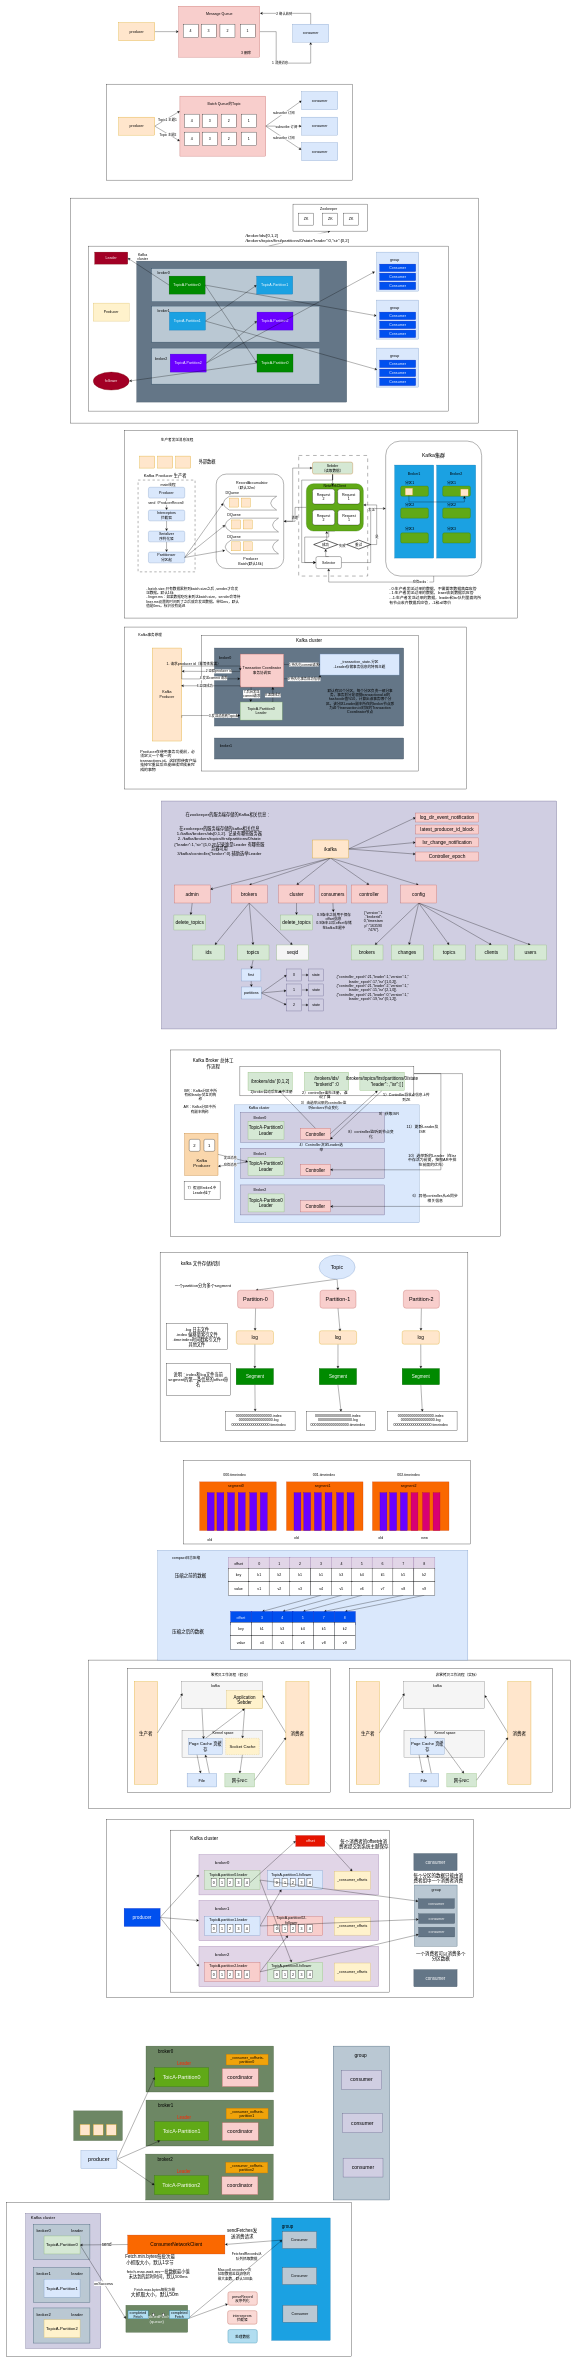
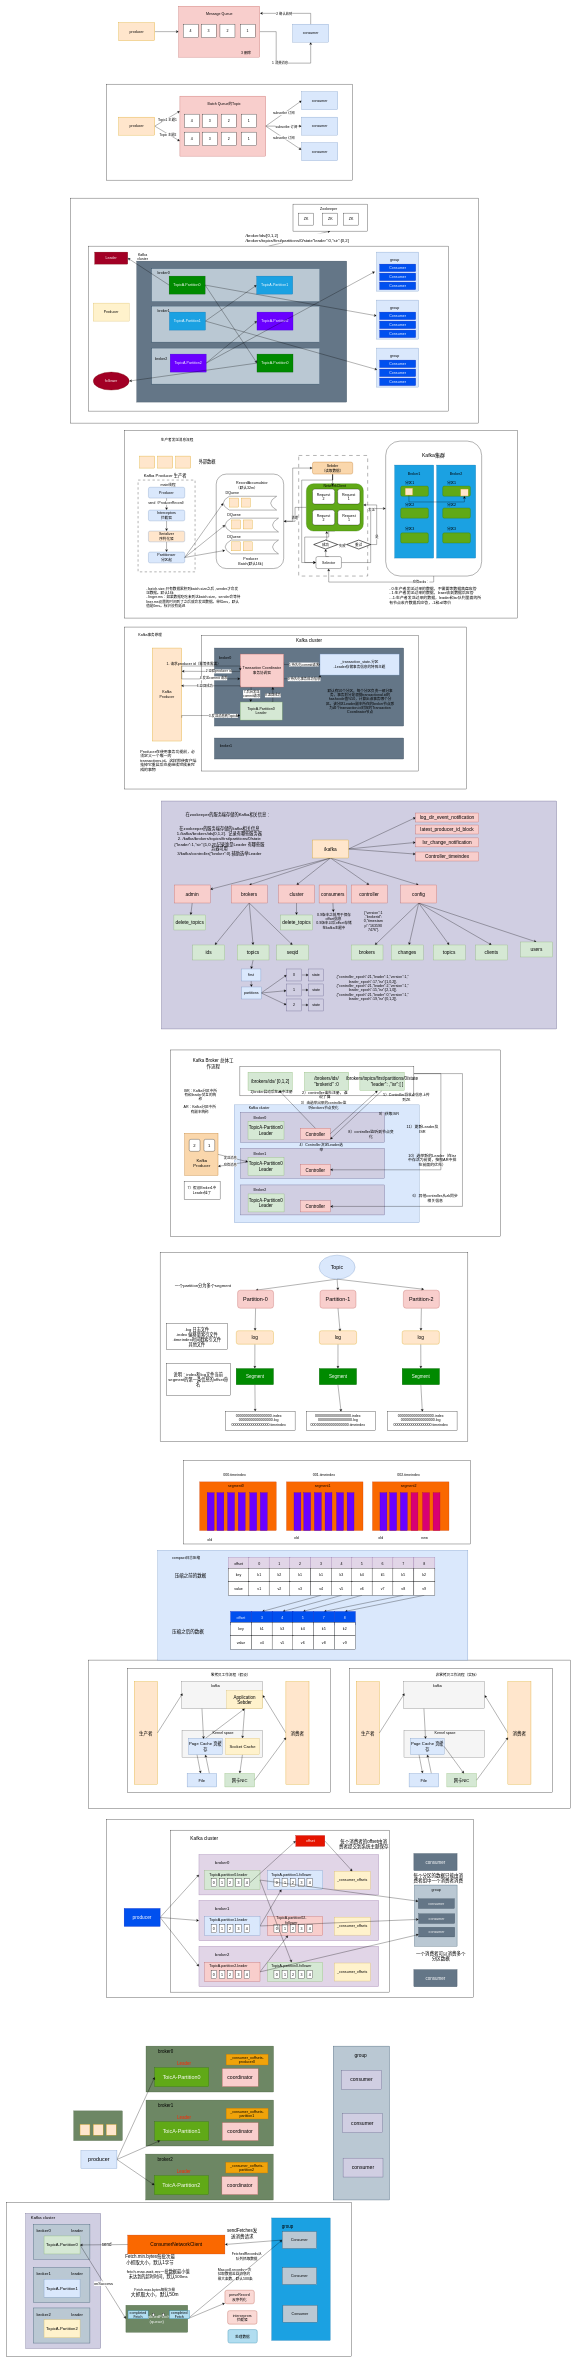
node "Sebder （读取数据）": fillcolor #d5e8d4 -> #fad7ac
node "Serializer 序列化器": fillcolor #dae8fc -> #ffe6cc
node "Controller_epoch": label "Controller_epoch" -> "Controller_timeindex"
node "seqid": fillcolor #f5f5f5 -> #d5e8d4
node "users": moved (531, 953) -> (537, 950)
node "kafka 文件存储机制": removed
edge "Topic" -> "Partition-2": added
node "Socket Cache": style dashed -> solid
node "_consumer_ooffsets-partition0": label "_consumer_ooffsets-partition0" -> "_consumer_ooffsets-producer0"
node "preseRecord 反序列化": moved (243, 2299) -> (240, 2297)
